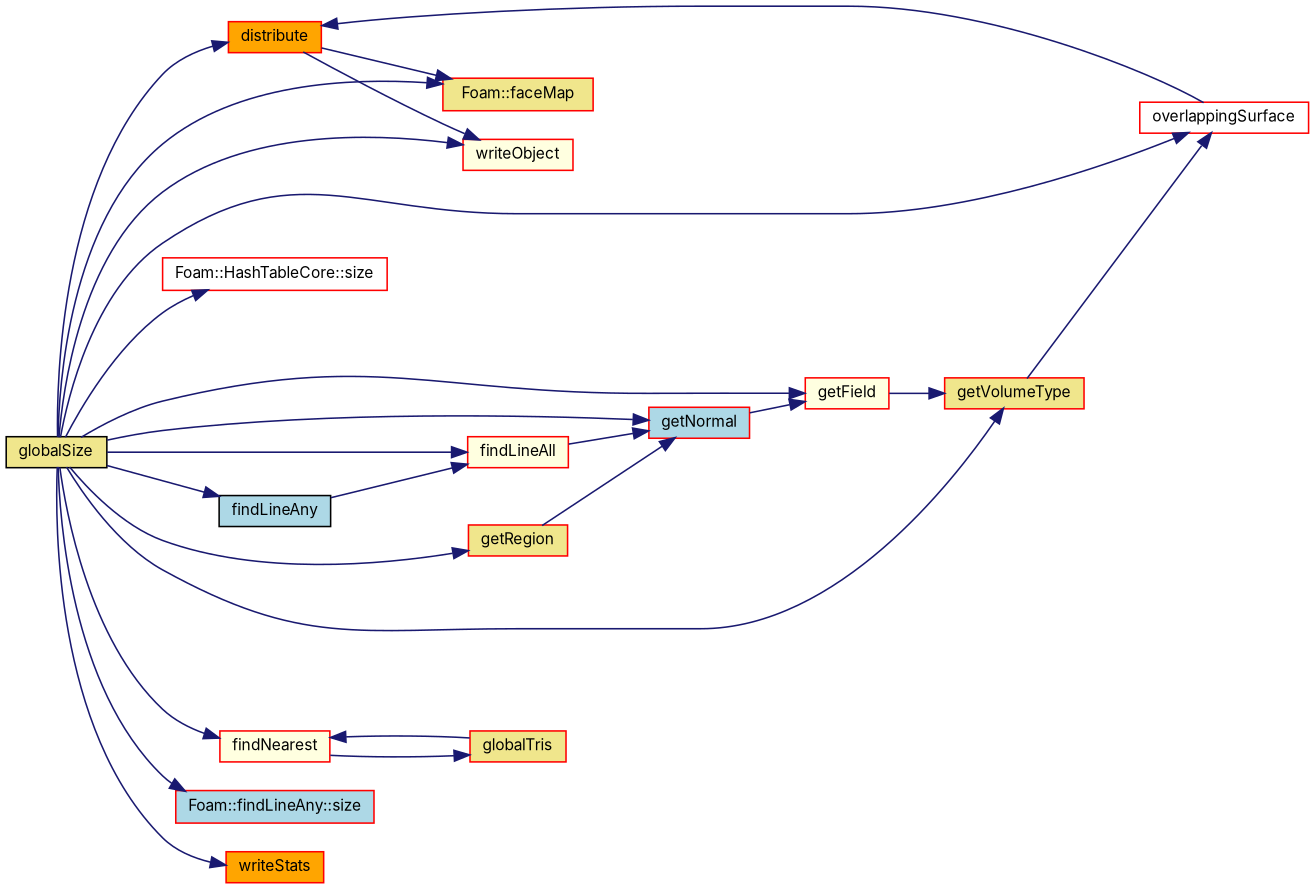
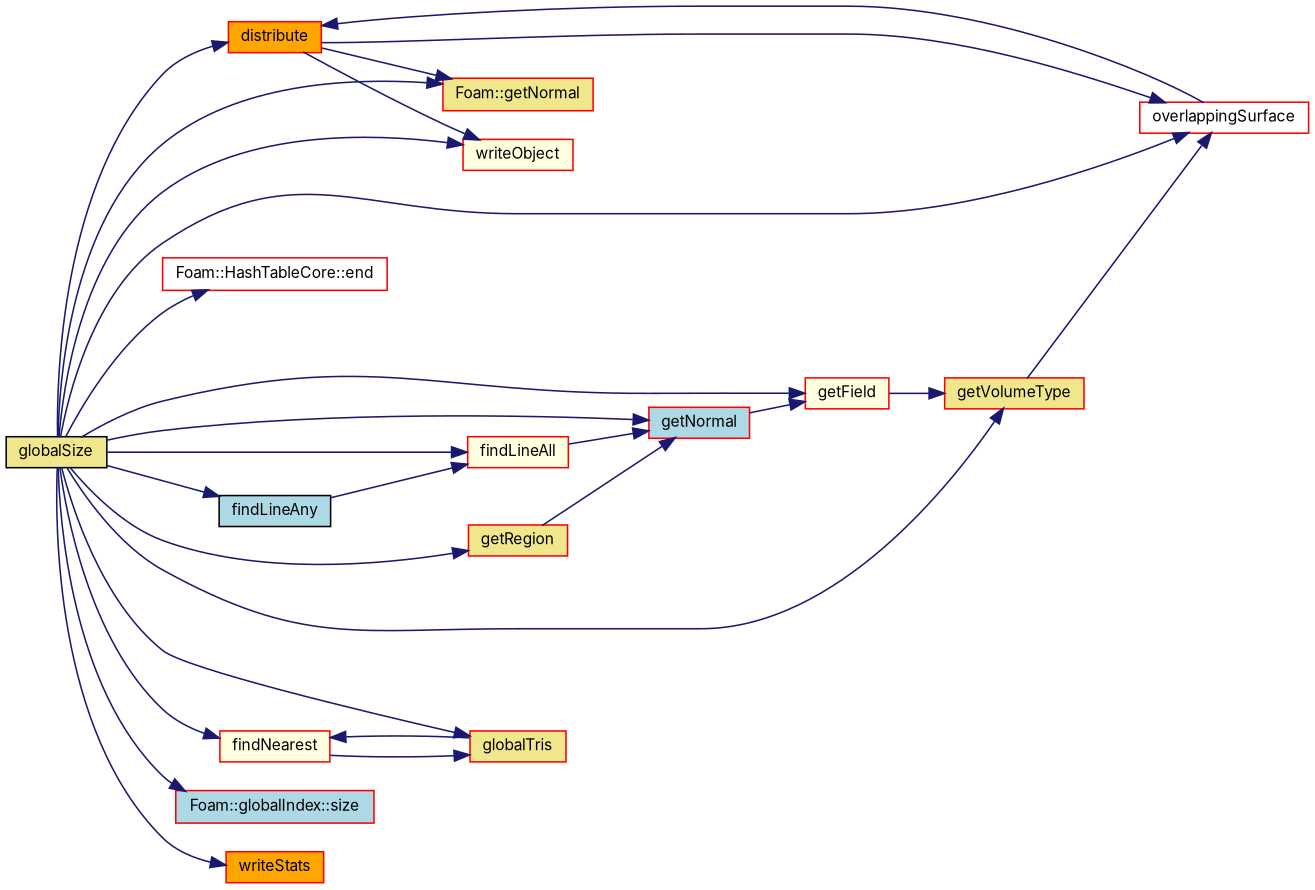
edge "distribute" -> "overlappingSurface": added
node "Foam::faceMap": label "Foam::faceMap" -> "Foam::getNormal"
node "Foam::HashTableCore::size": label "Foam::HashTableCore::size" -> "Foam::HashTableCore::end"
edge "globalSize" -> "globalTris": added
node "Foam::findLineAny::size": label "Foam::findLineAny::size" -> "Foam::globalIndex::size"
